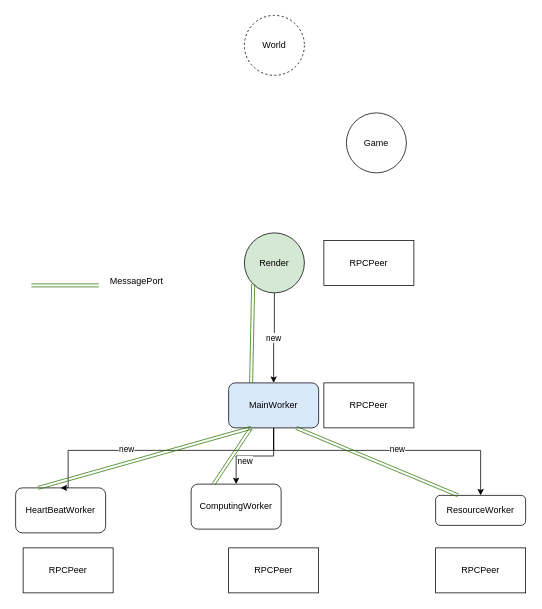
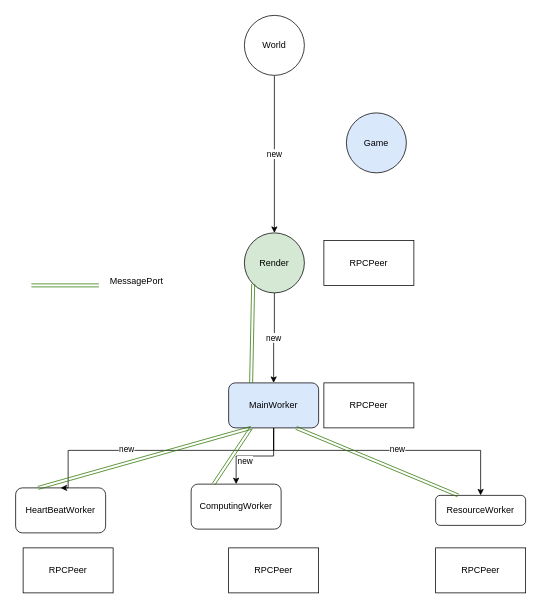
node "World": style dashed -> solid
node "Game": fillcolor #ffffff -> #dae8fc
edge "World" -> "Render": added, label "new"
